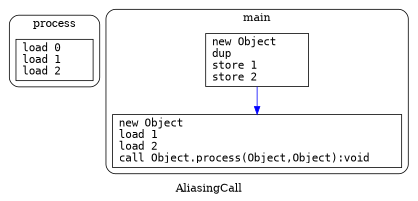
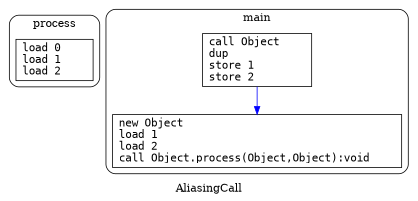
node "new Object dup store 1 store 2": label "new Object dup store 1 store 2" -> "call Object dup store 1 store 2"
